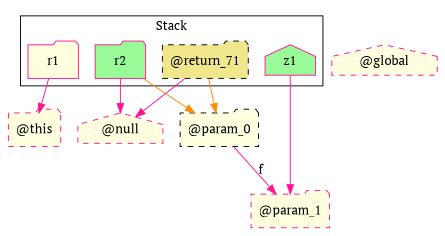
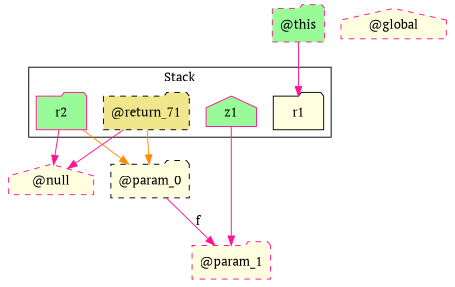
node "r1": color deeppink -> black
edge "r1" -> "@this": reversed
node "@this": fillcolor lightyellow -> palegreen
